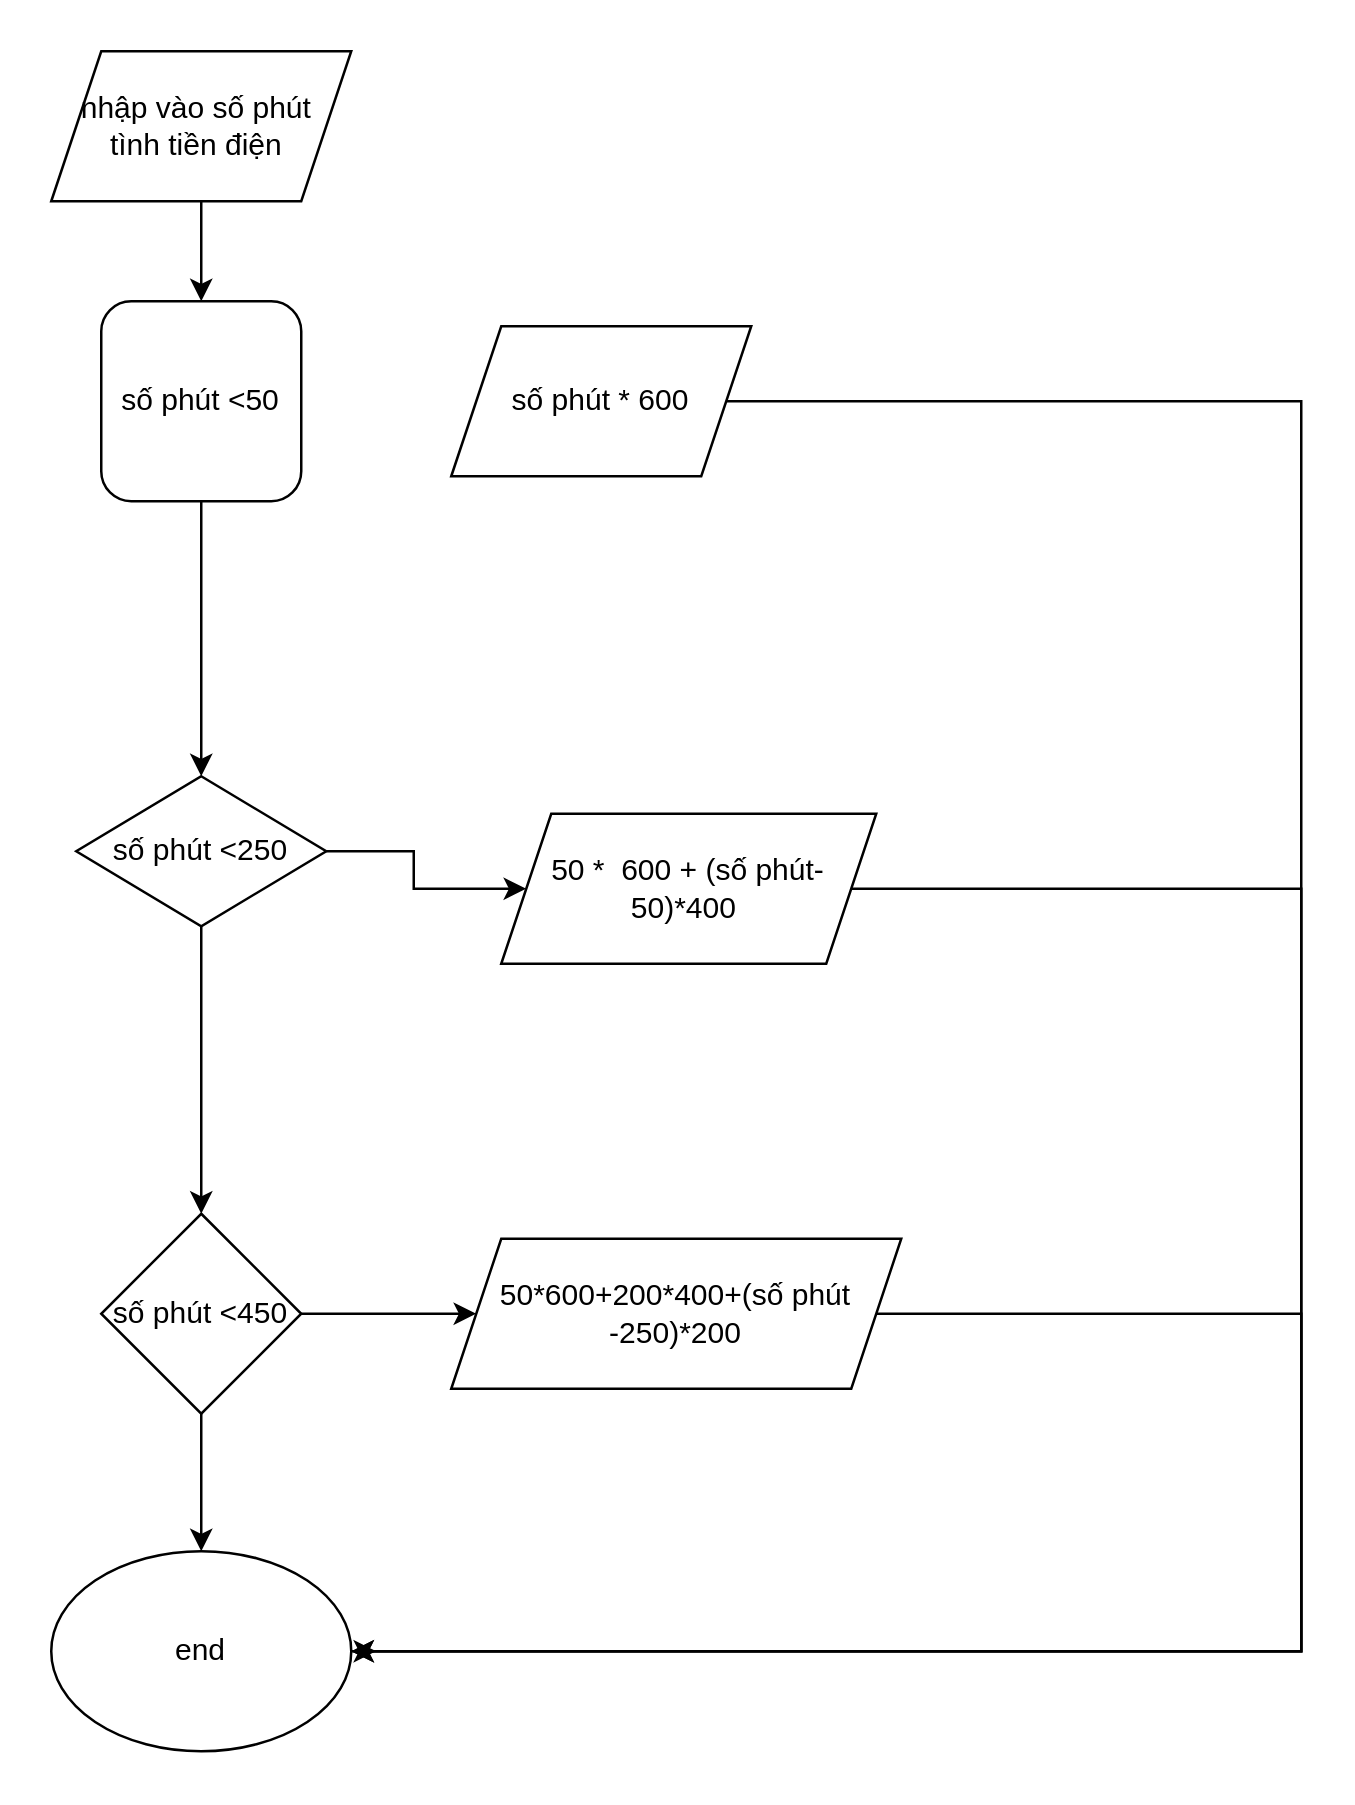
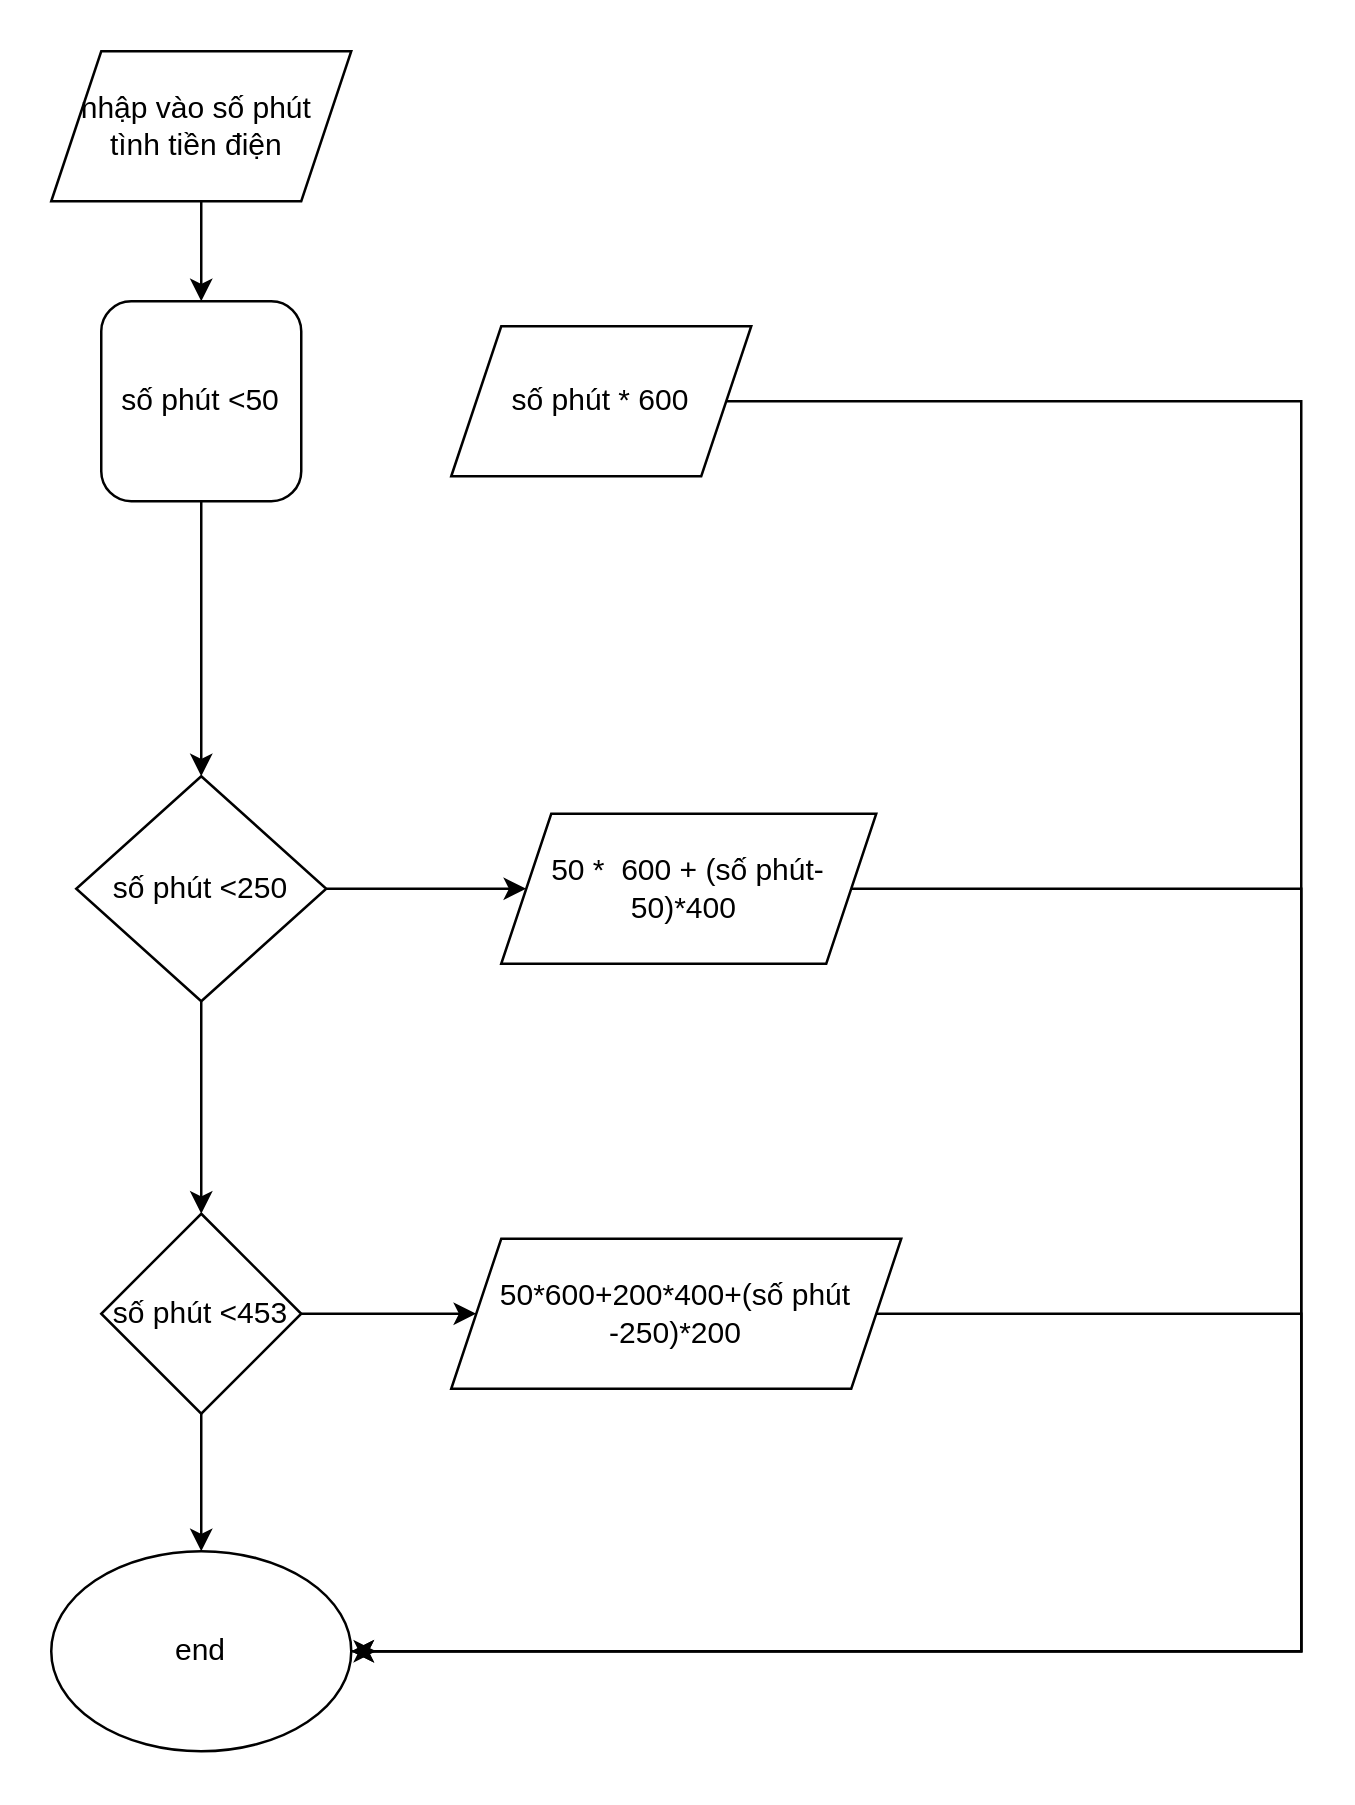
node "số phút <250": size 250x150 -> 250x225
node "số phút <450": label "số phút <450" -> "số phút <453"
